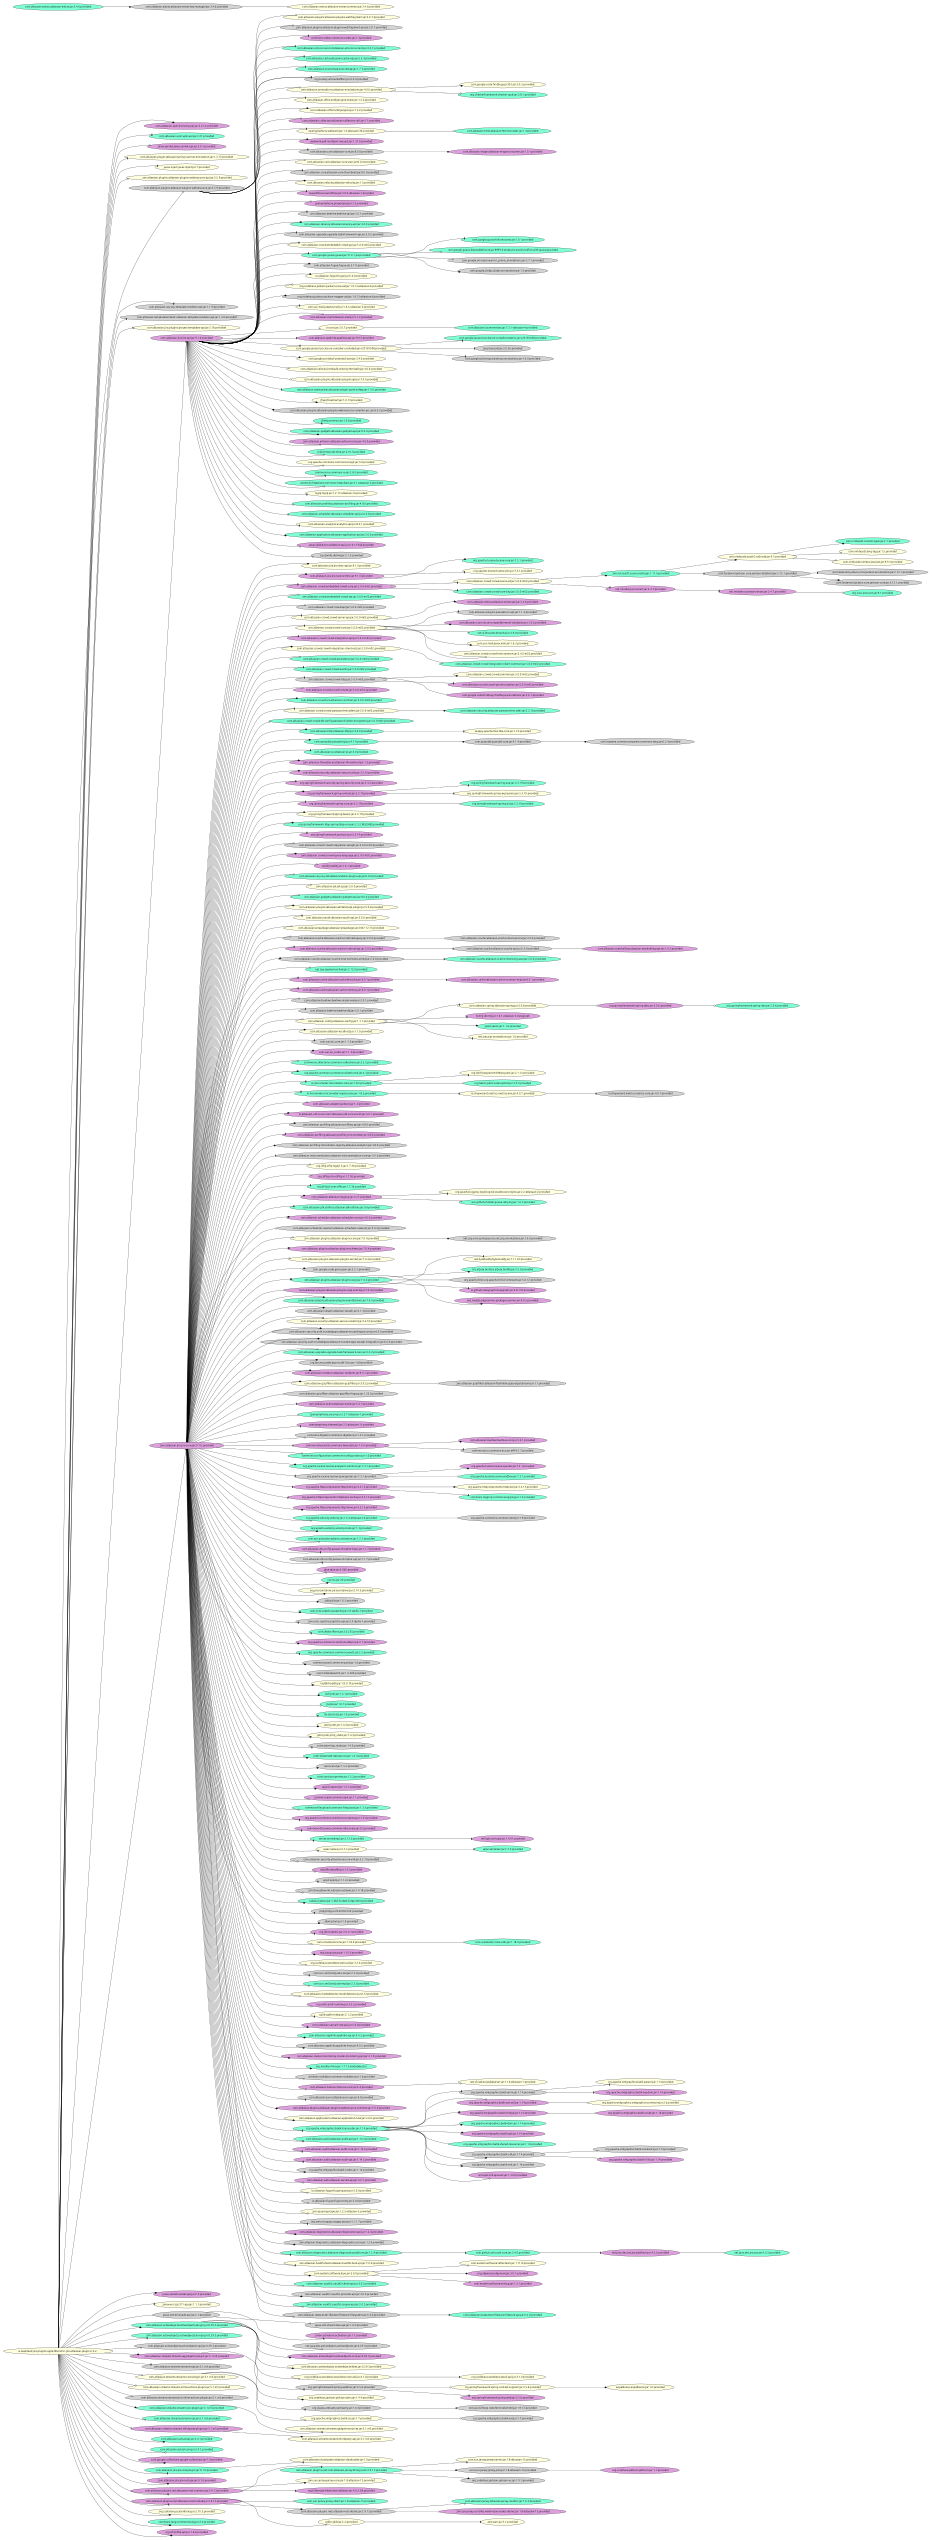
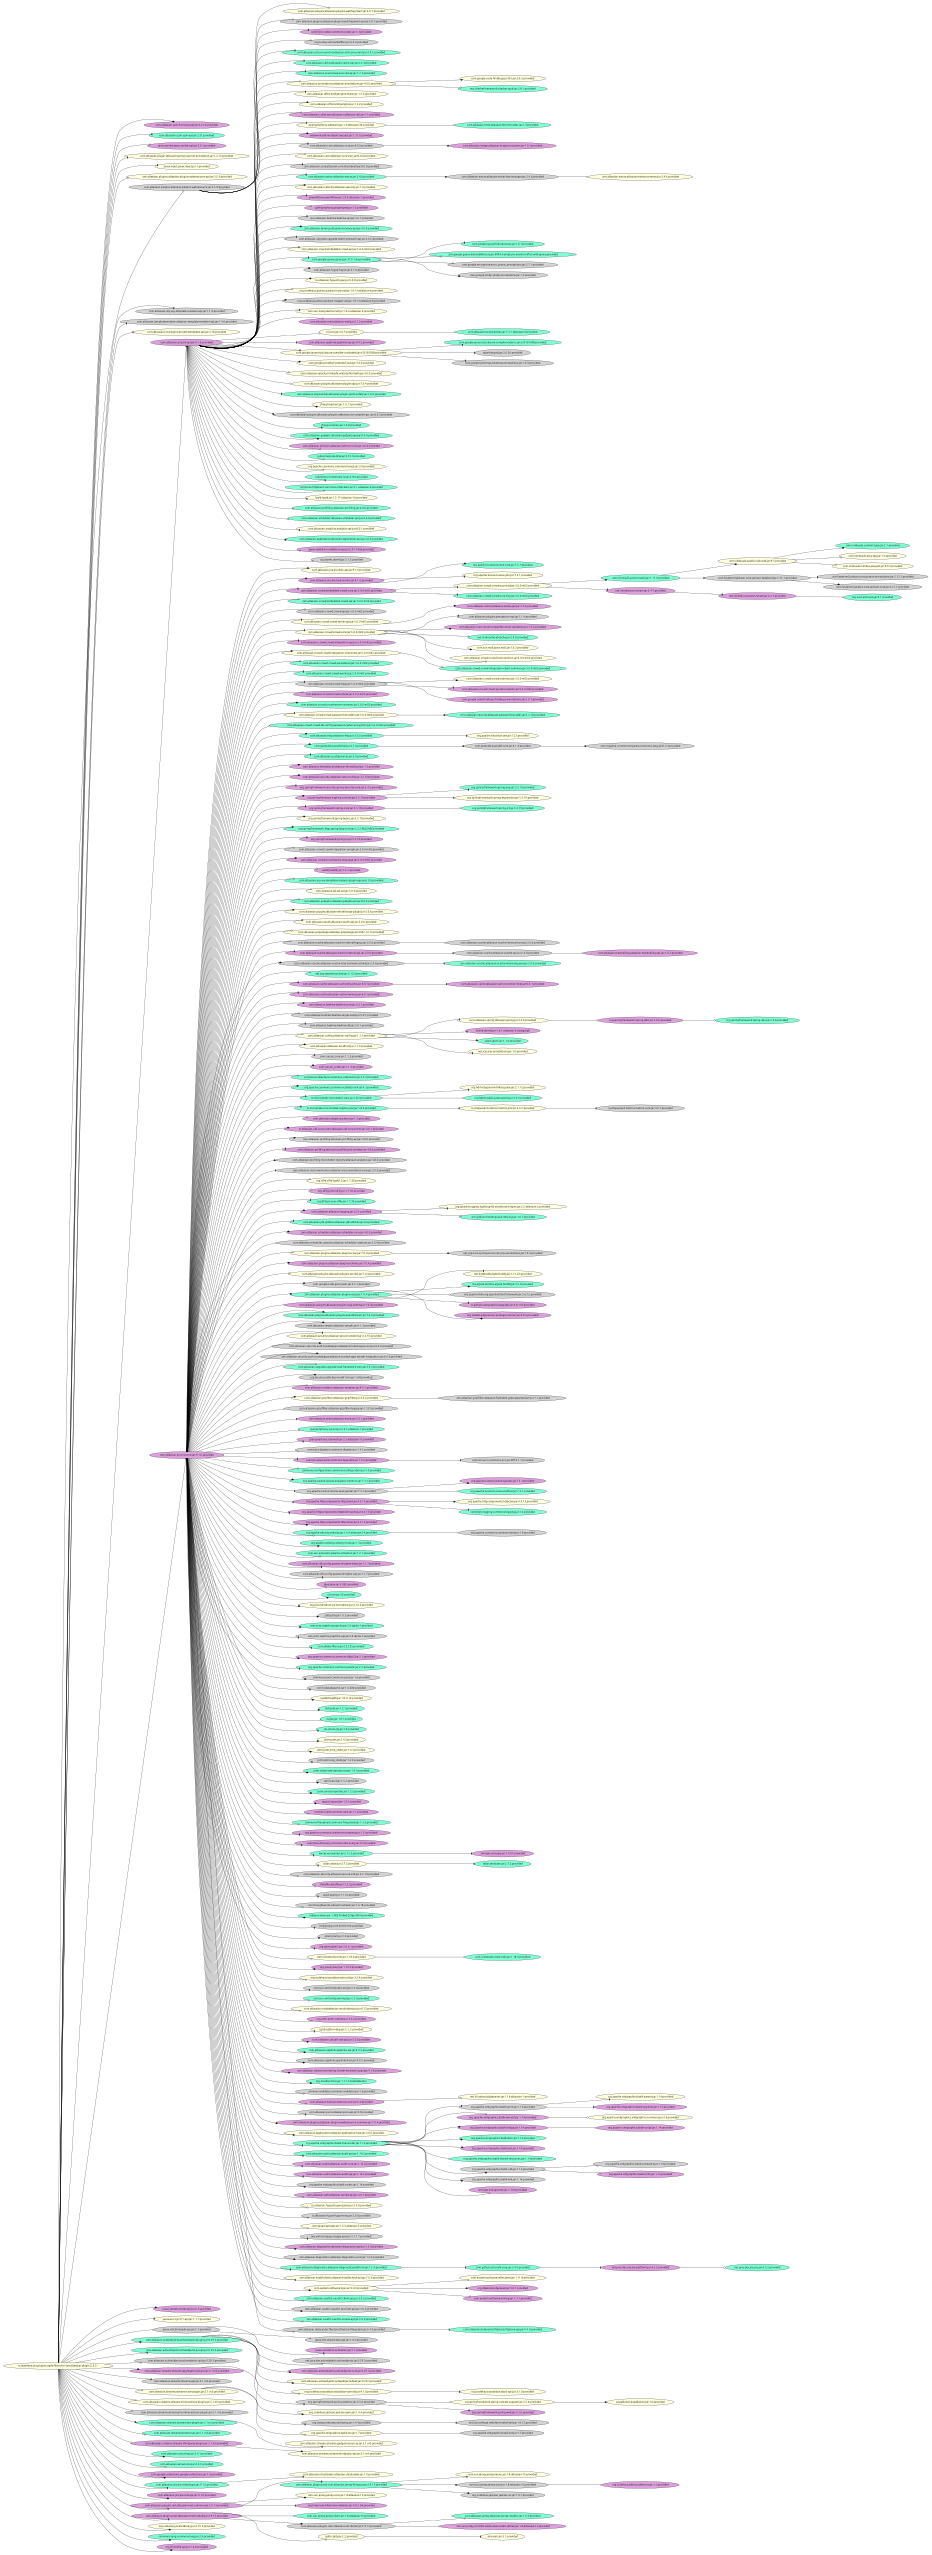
edge "com.atlassian.jira:jira-api:jar:9.1.0:provided" -> "org.tuckey:urlrewritefilter:jar:4.0.4:provided": now "com.atlassian.jira:jira-api:jar:9.1.0:provided" -> "com.atlassian.extras:atlassian-extras:jar:3.4.6:provided"
node "snappy.apache.tika:tika-core:jar:1.22:provided": label "snappy.apache.tika:tika-core:jar:1.22:provided" -> "org.apache.tika:tika-core:jar:1.22:provided"
edge "com.atlassian.jira:jira-core:jar:9.1.0:provided" -> "com.atlassian.renderer:atlassian-renderer:jar:9.0.1:provided": arrowhead diamond -> odot
edge "commons-beanutils:commons-beanutils:jar:1.9.4:provided" -> "com.atlassian.beehive:beehive-core:jar:5.0.1:provided": now "com.atlassian.jira:jira-core:jar:9.1.0:provided" -> "com.atlassian.beehive:beehive-core:jar:5.0.1:provided"
